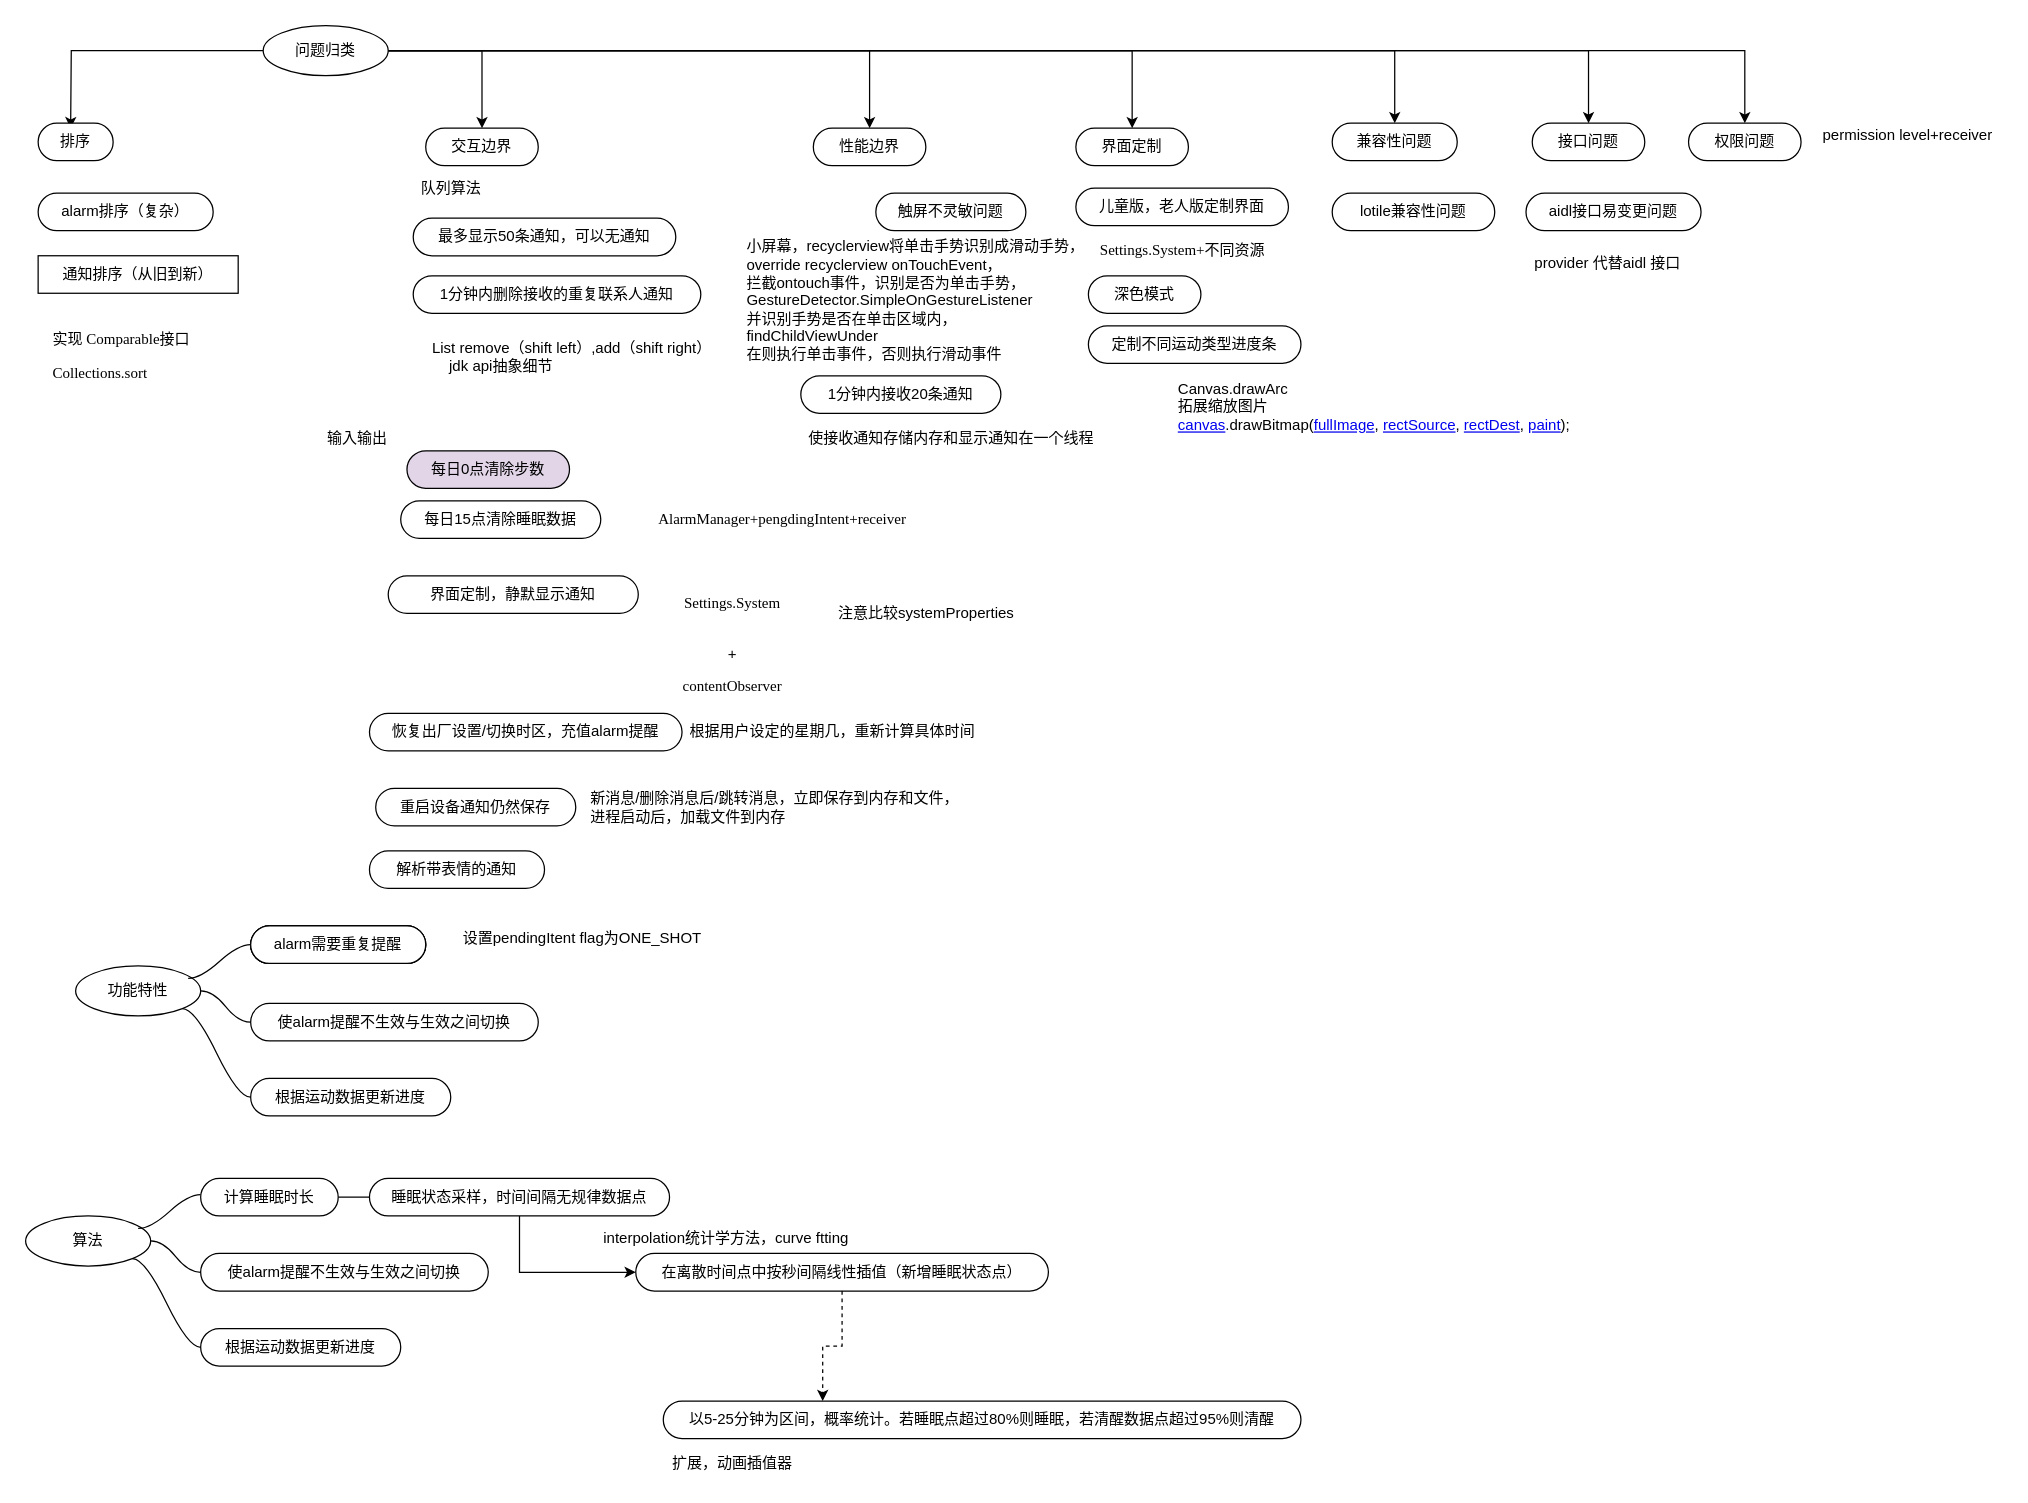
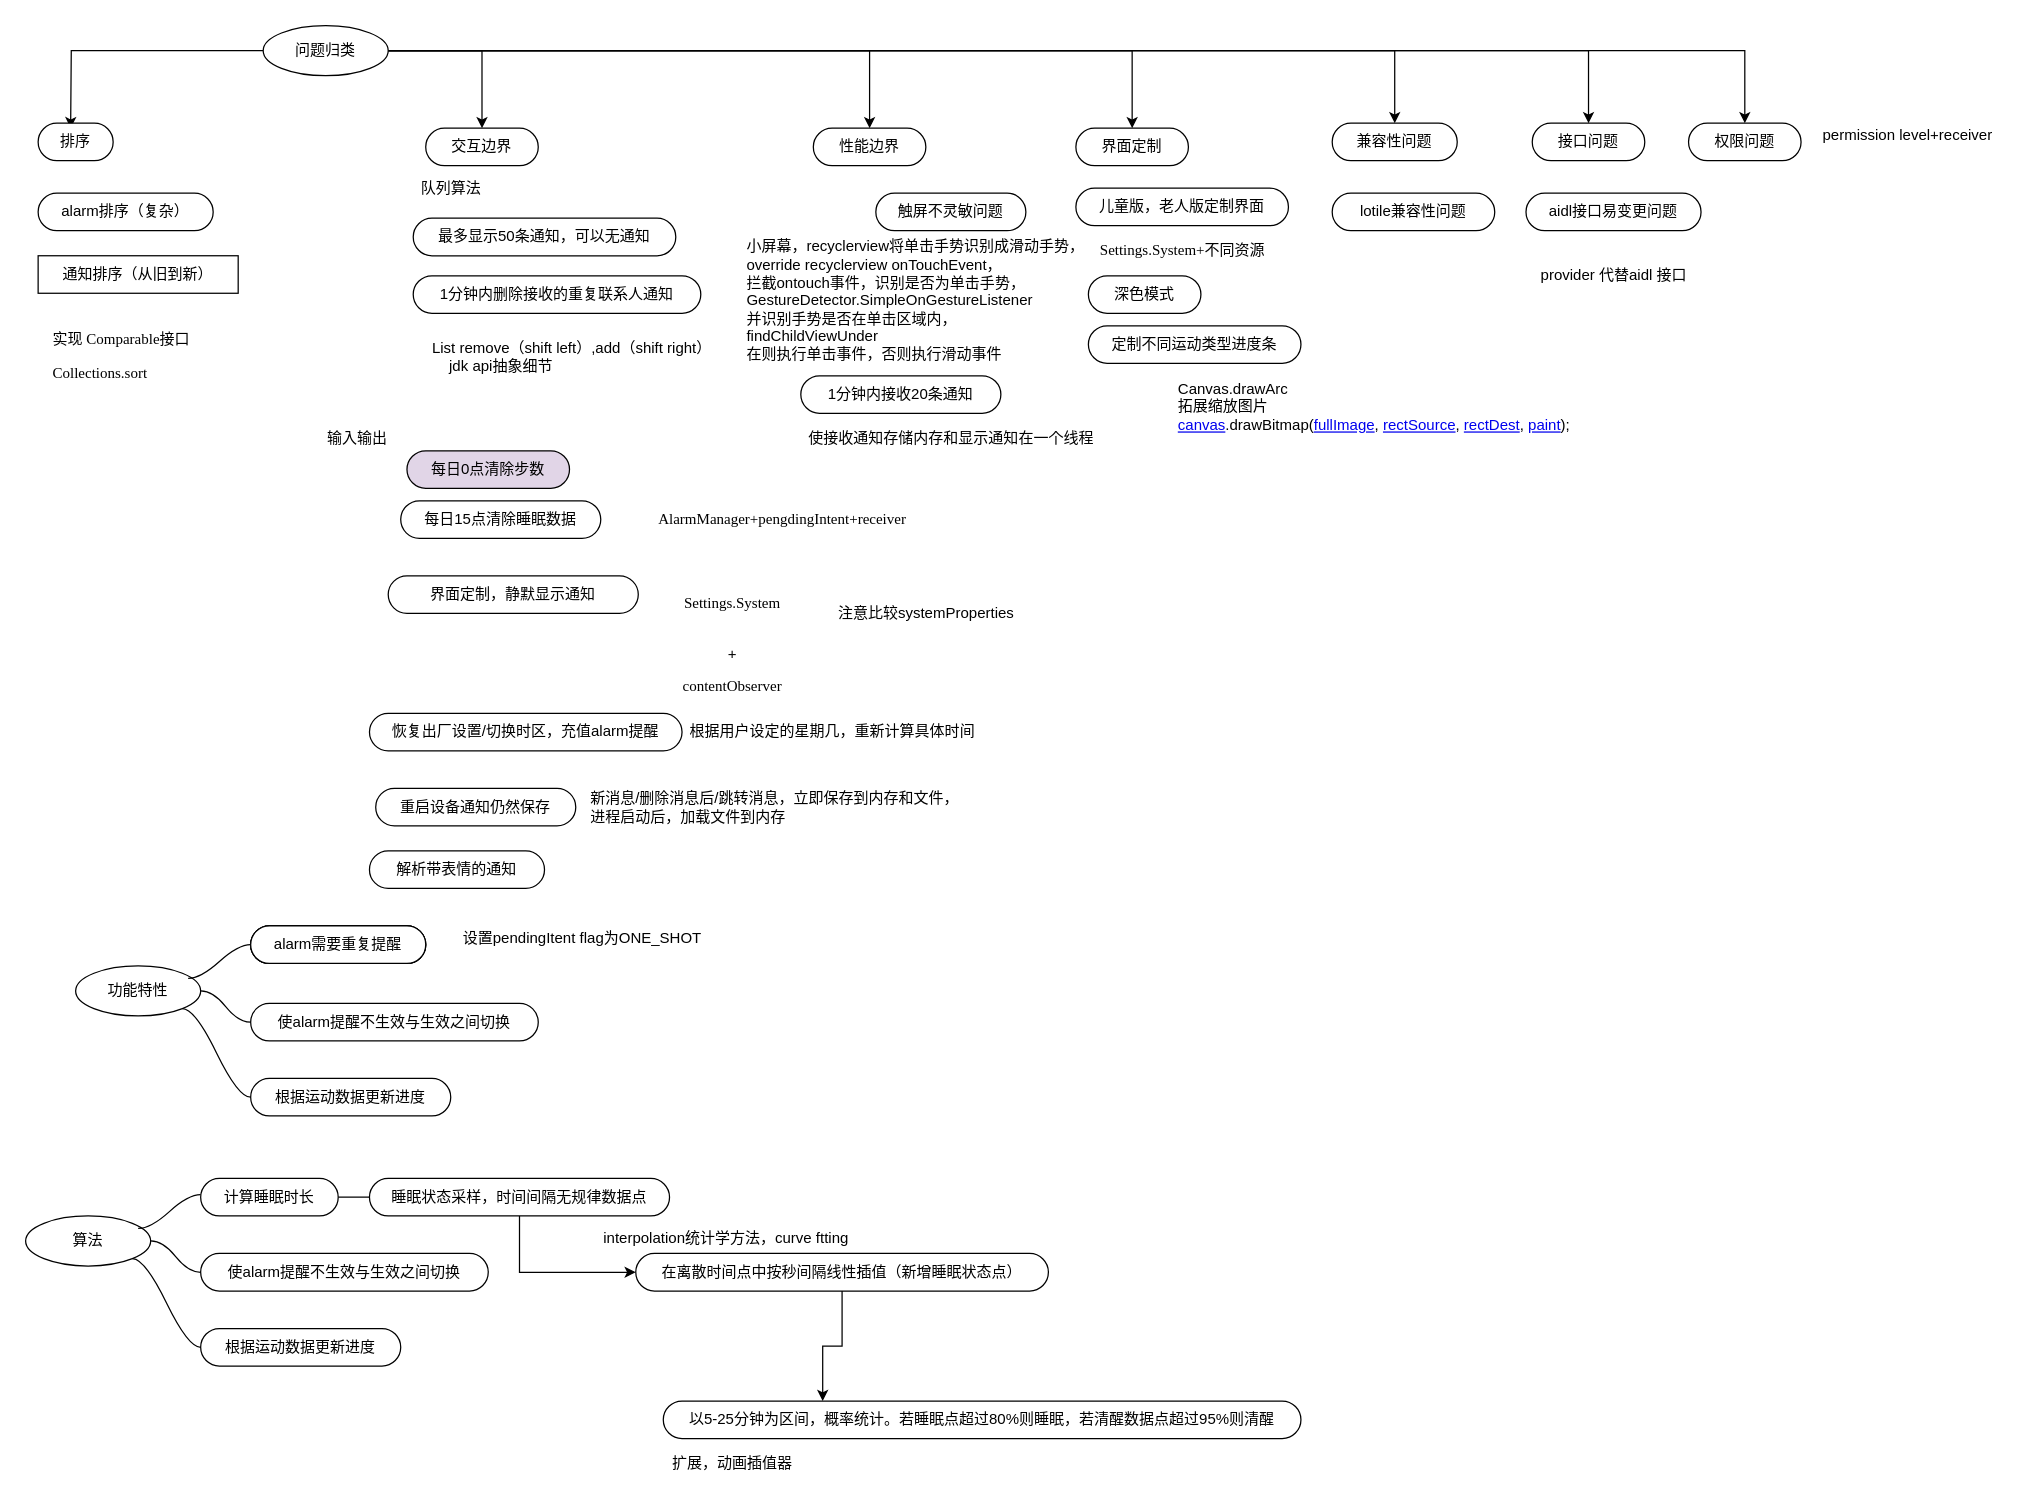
node "provider 代替aidl 接口": moved (1607, 263) -> (1613, 276)
edge "在离散时间点中按秒间隔线性插值（新增睡眠状态点）" -> "以5-25分钟为区间，概率统计。若睡眠点超过80%则睡眠，若清醒数据点超过95%则清醒": style dashed -> solid
